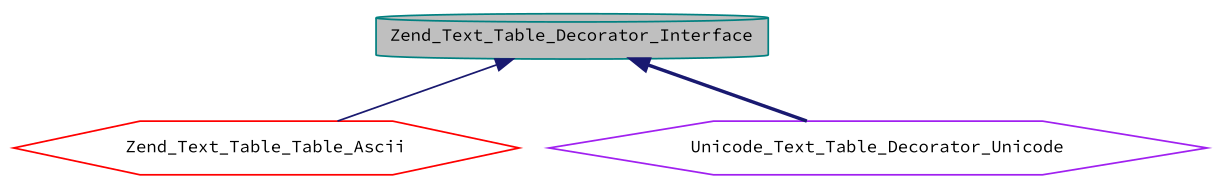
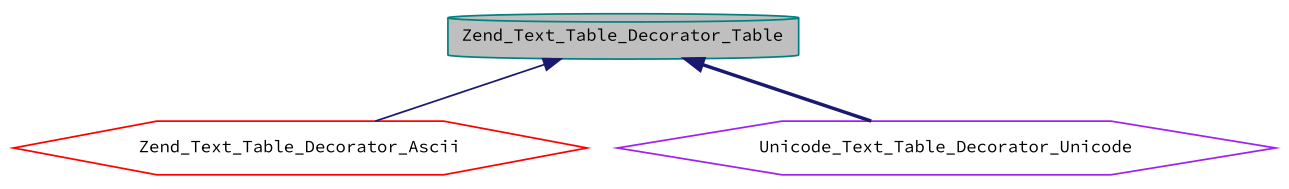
node "Zend_Text_Table_Decorator_Interface": label "Zend_Text_Table_Decorator_Interface" -> "Zend_Text_Table_Decorator_Table"
node "Zend_Text_Table_Table_Ascii": label "Zend_Text_Table_Table_Ascii" -> "Zend_Text_Table_Decorator_Ascii"
